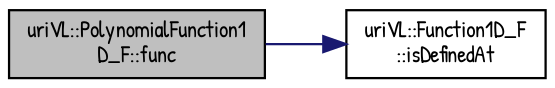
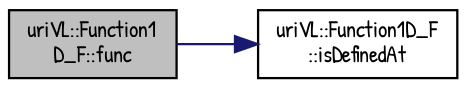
node "uriVL::PolynomialFunction1 D_F::func": label "uriVL::PolynomialFunction1 D_F::func" -> "uriVL::Function1 D_F::func"
